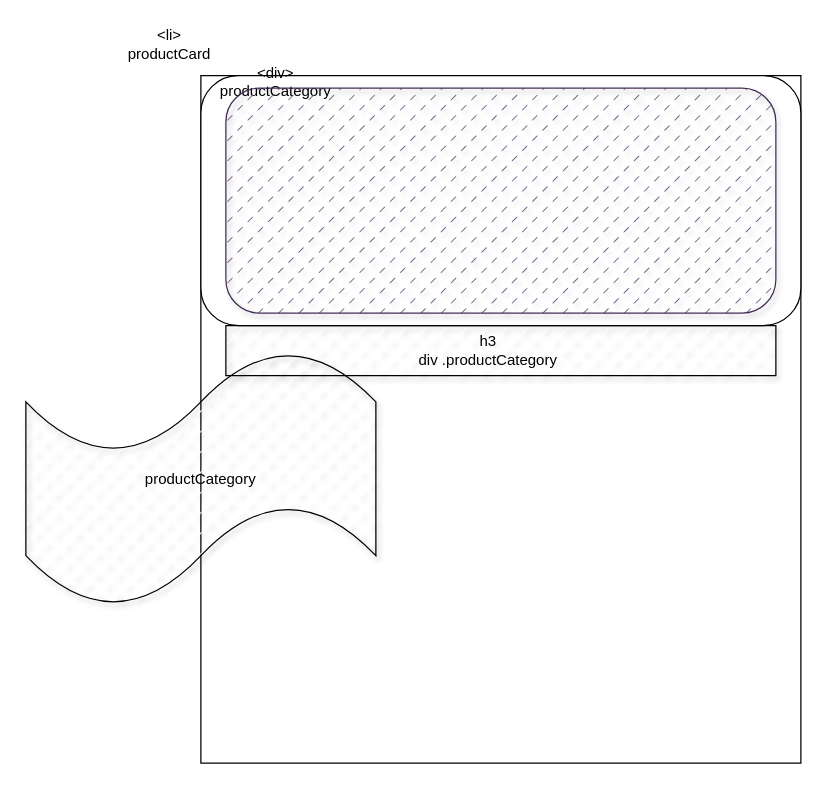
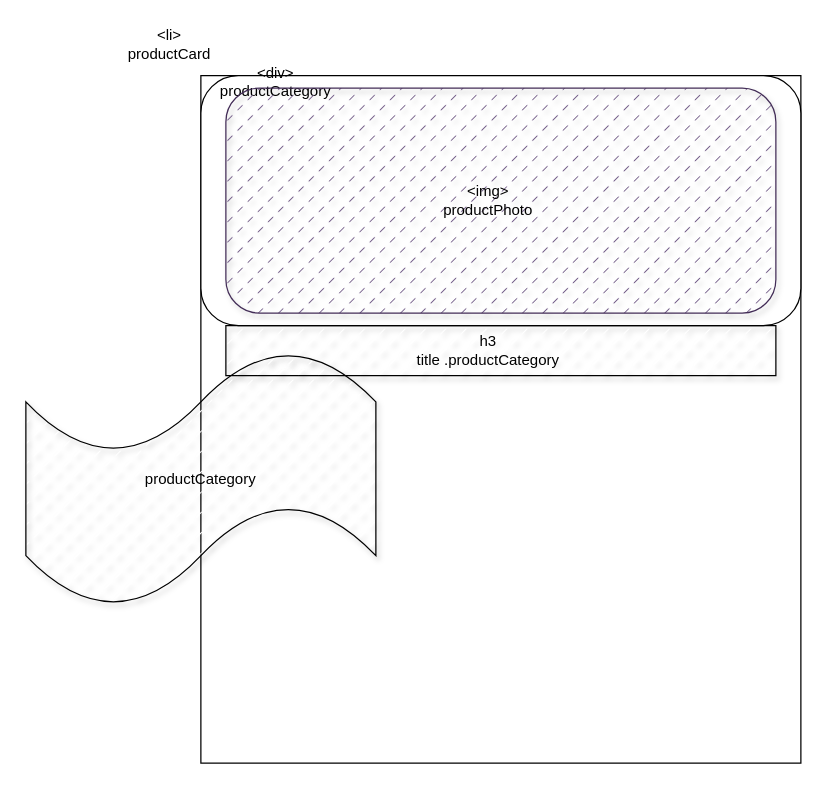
node "<img> productPhoto": added
node "h3 div .productCategory": label "h3 div .productCategory" -> "h3 title .productCategory"
